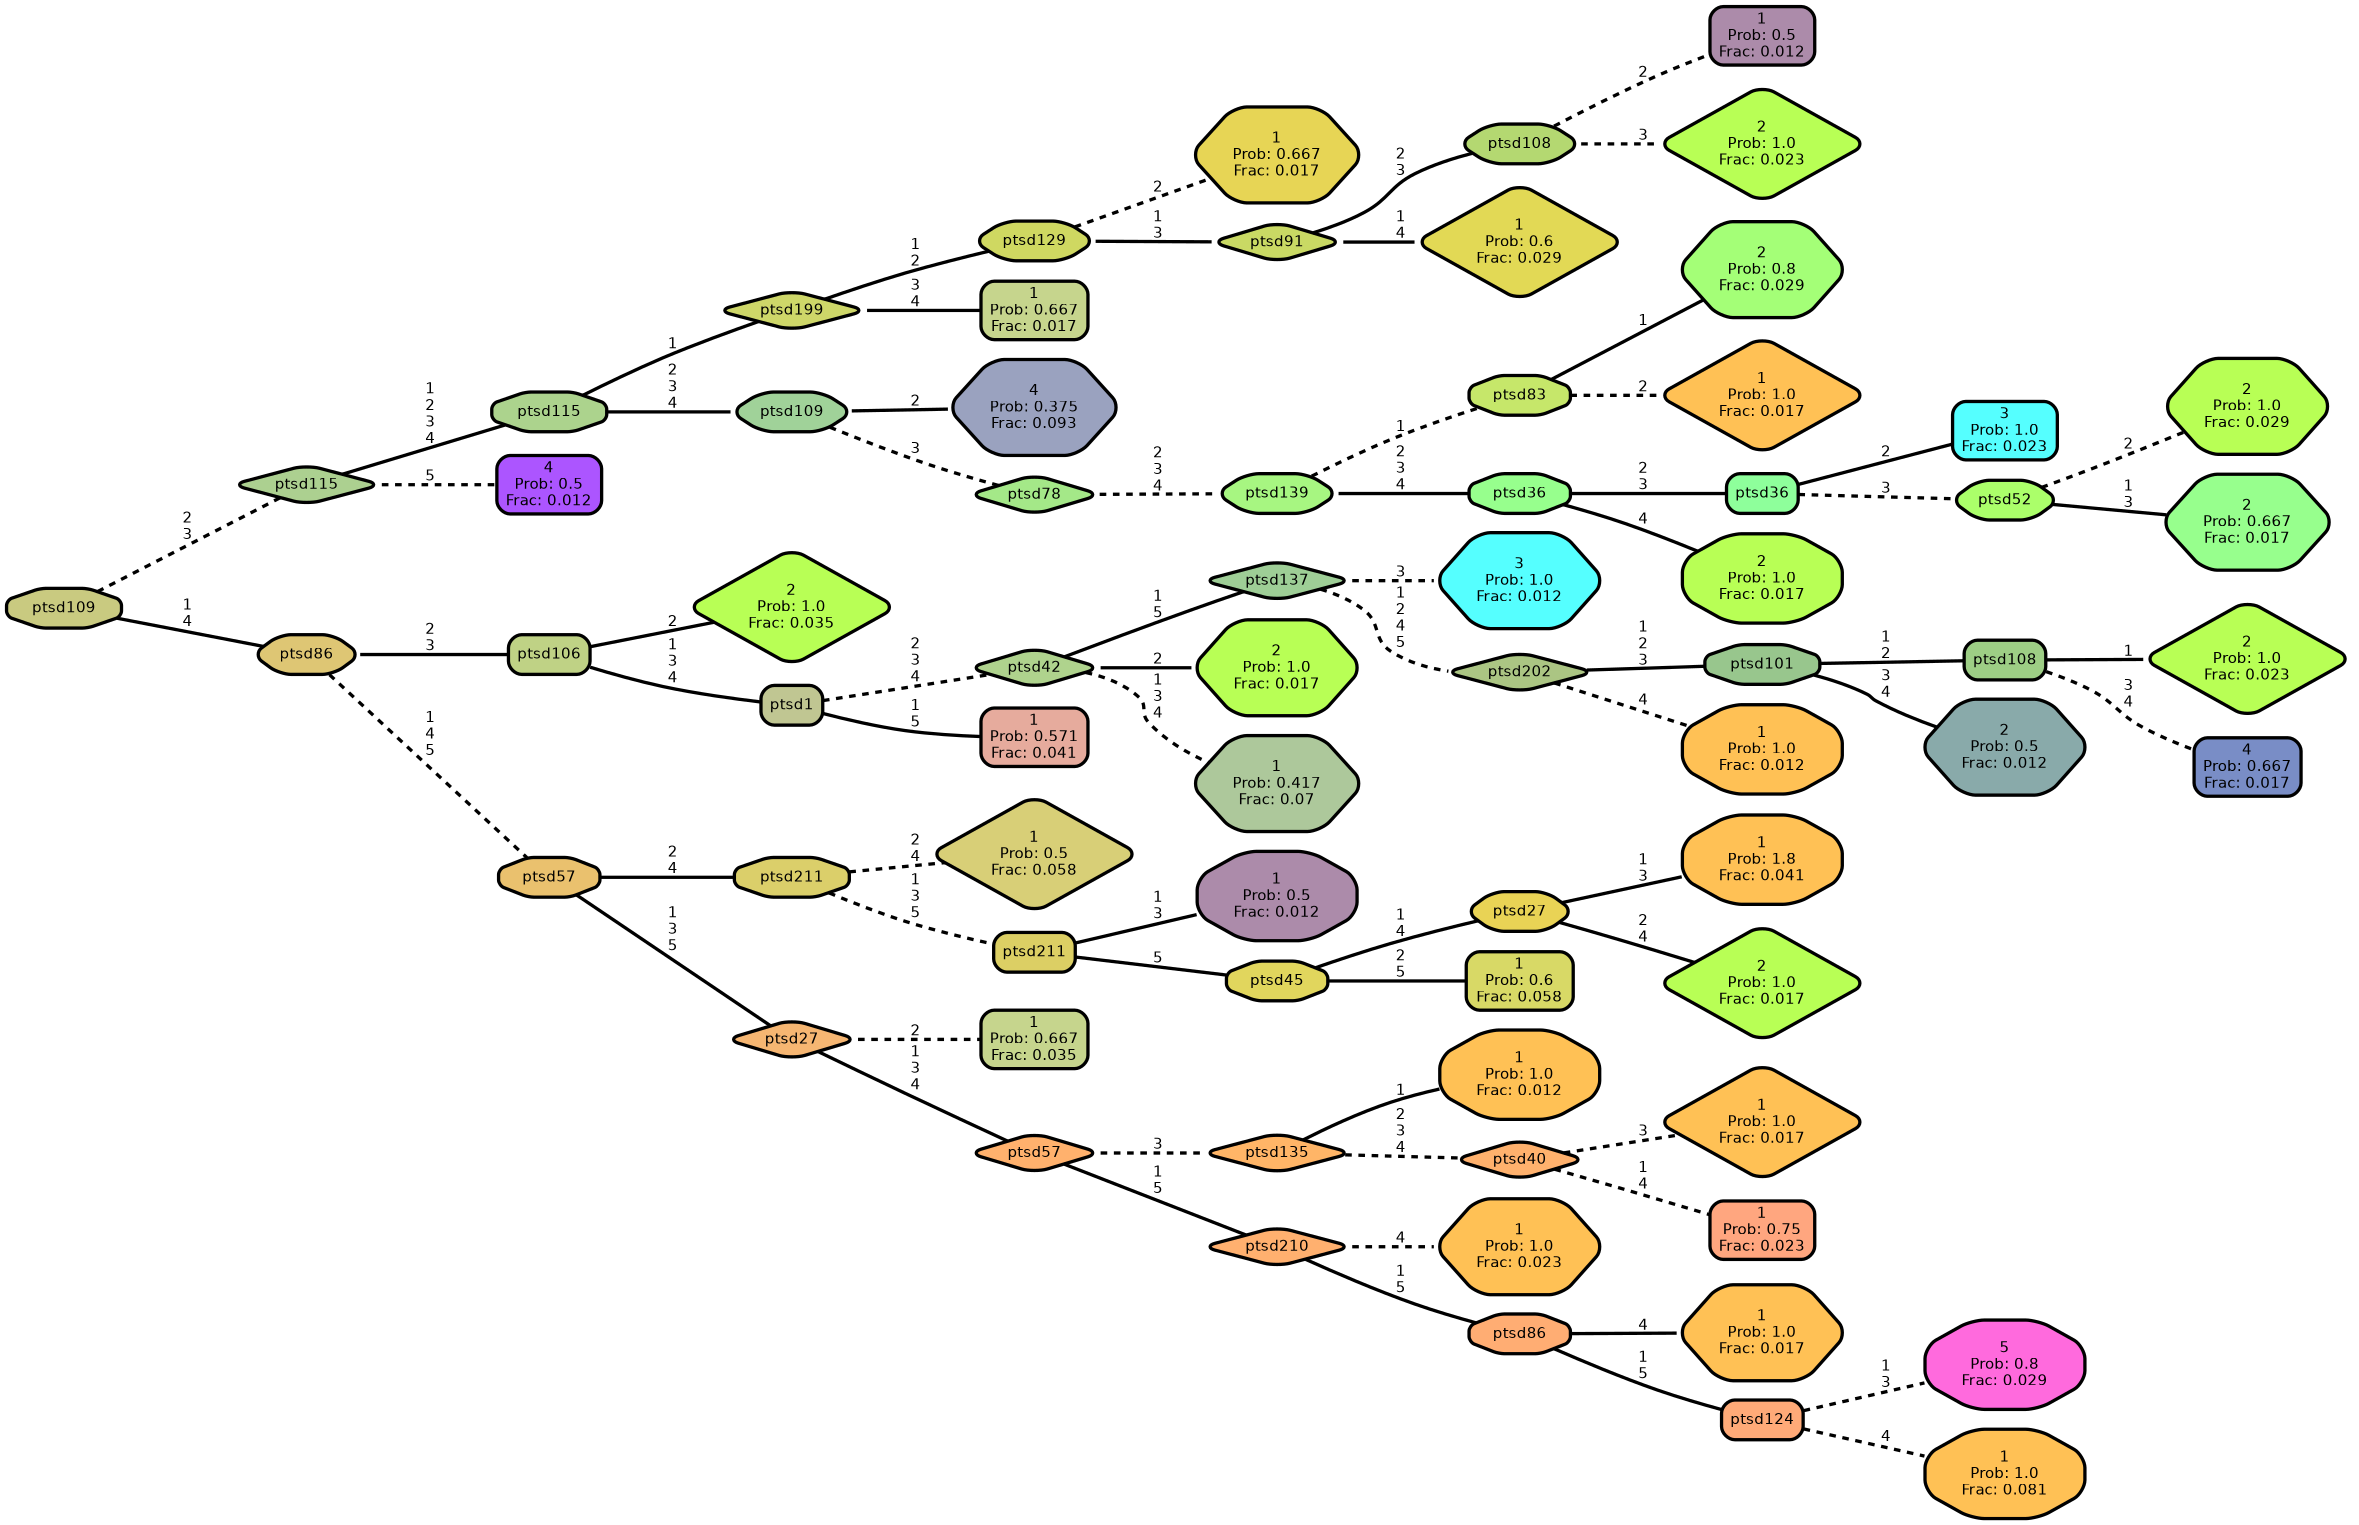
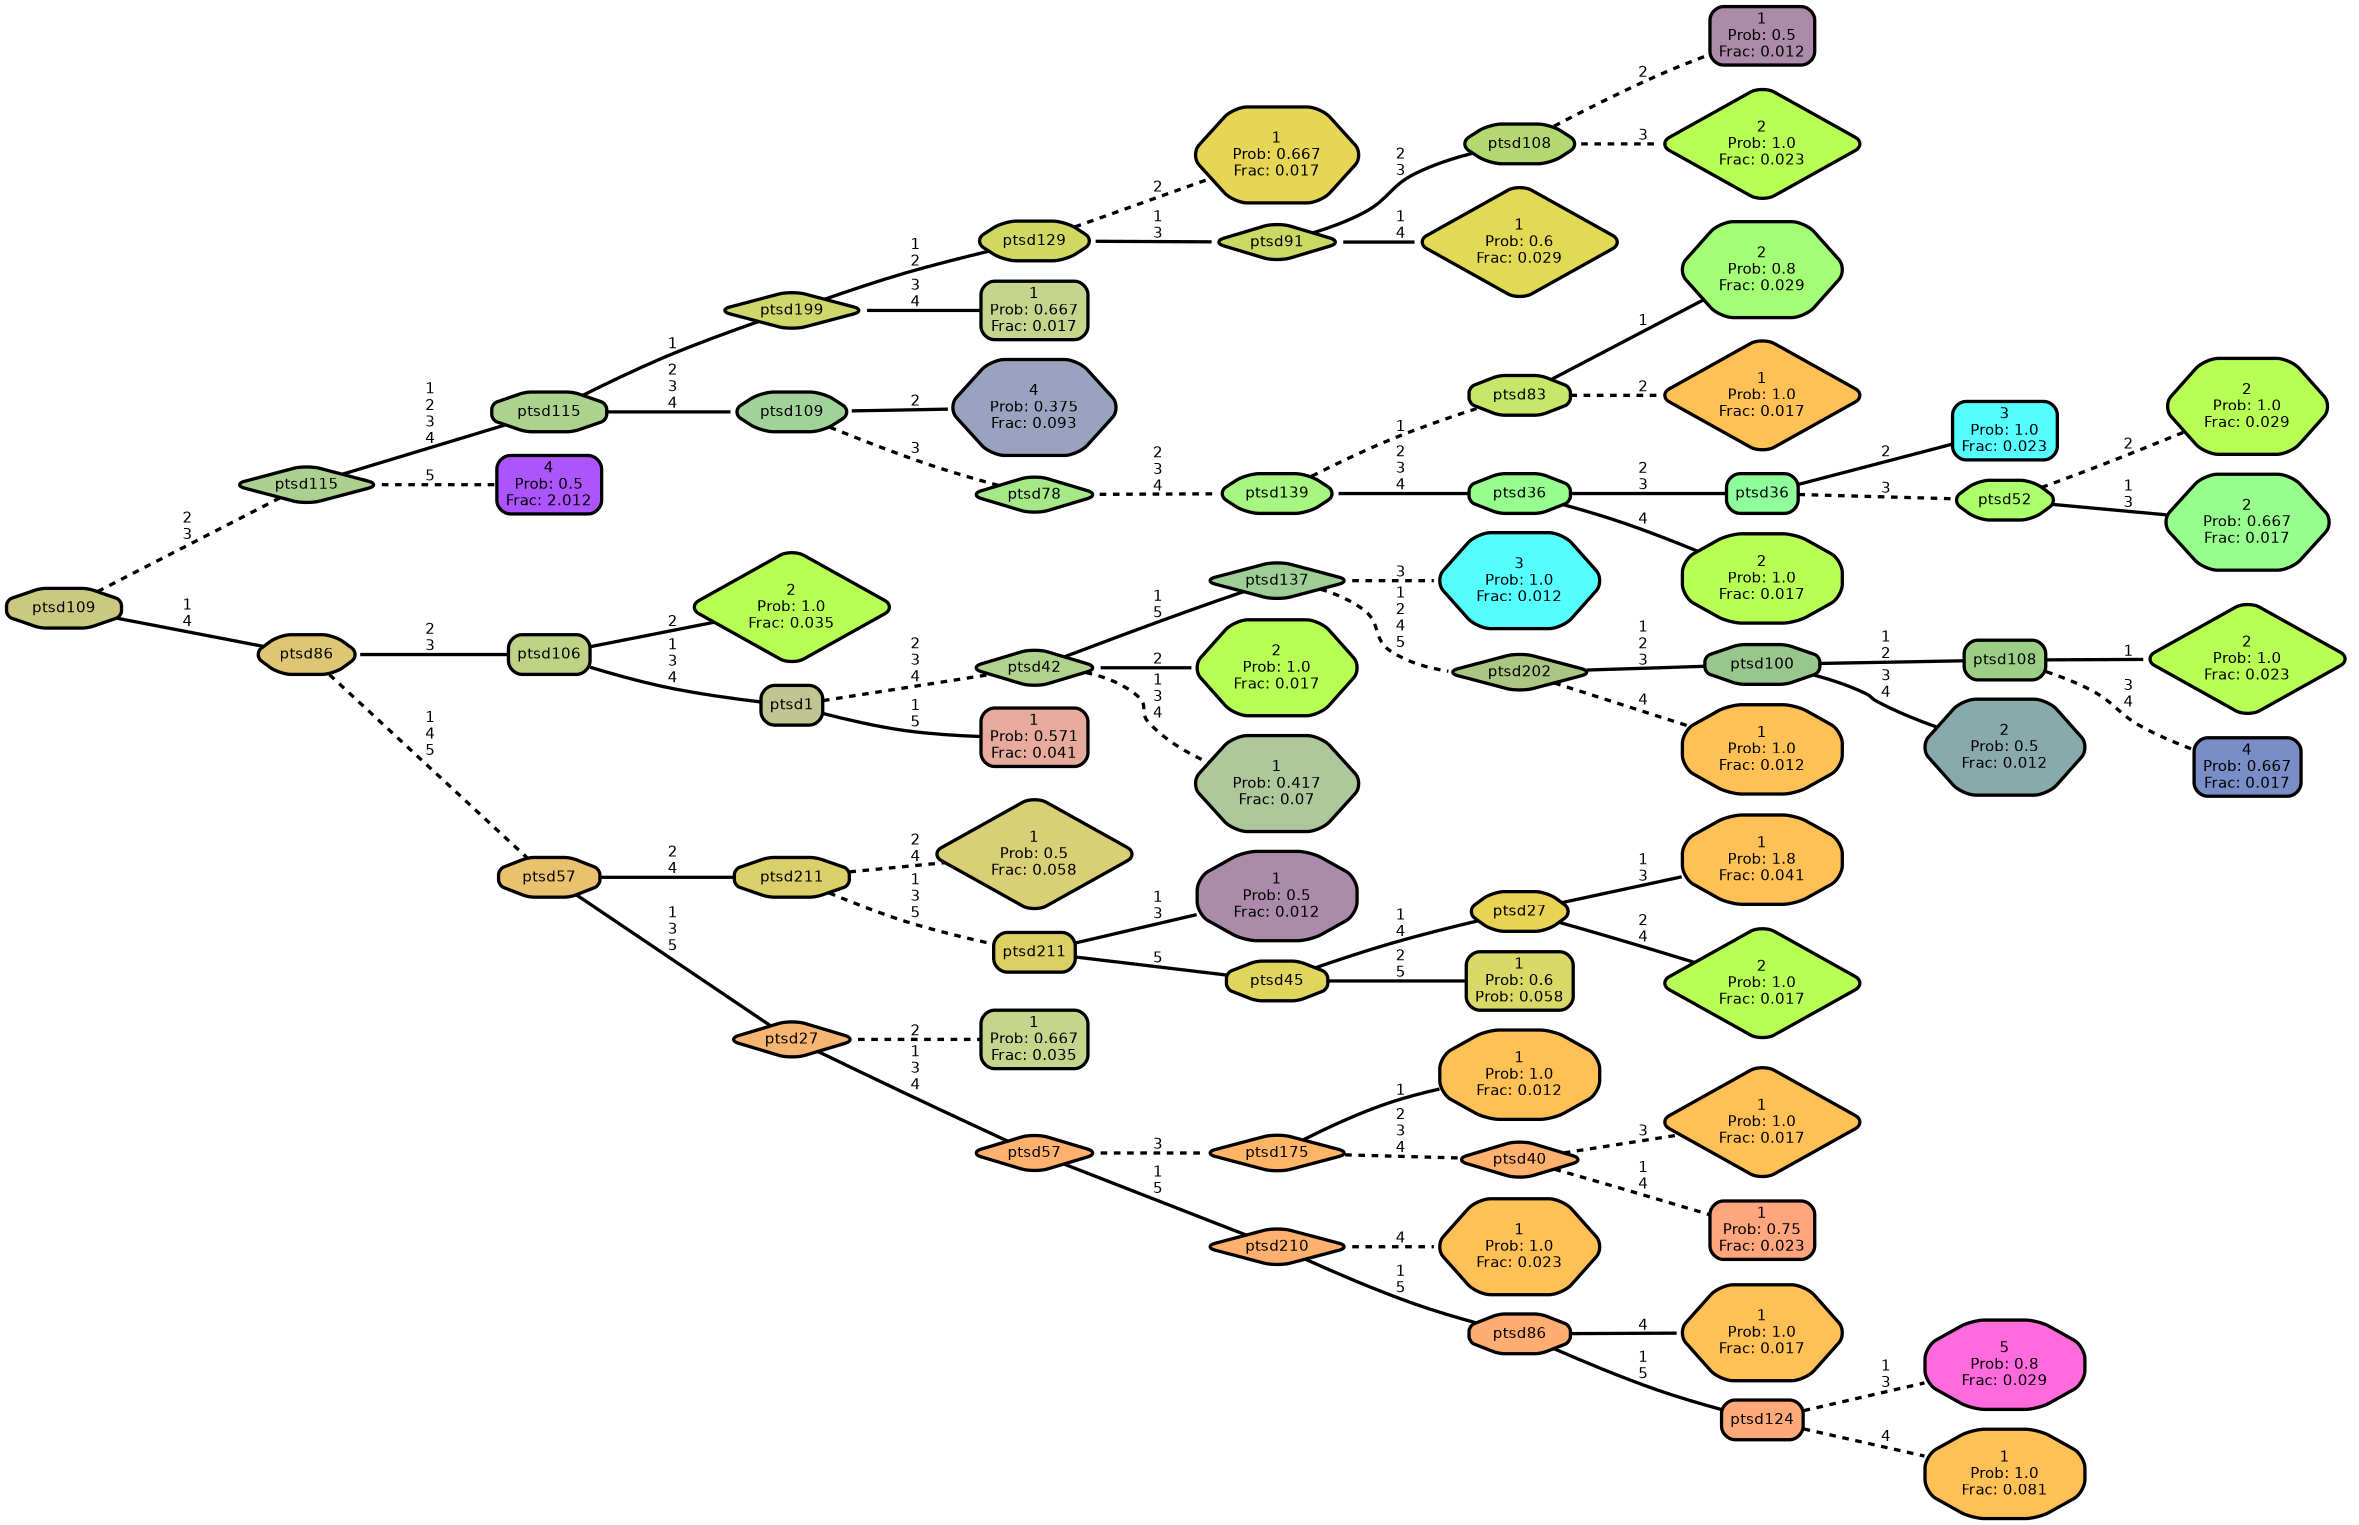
node "4 Prob: 0.5 Frac: 0.012": label "4 Prob: 0.5 Frac: 0.012" -> "4 Prob: 0.5 Frac: 2.012"
node "ptsd101": label "ptsd101" -> "ptsd100"
node "1 Prob: 0.6 Frac: 0.058": label "1 Prob: 0.6 Frac: 0.058" -> "1 Prob: 0.6 Prob: 0.058"
node "ptsd135": label "ptsd135" -> "ptsd175"
